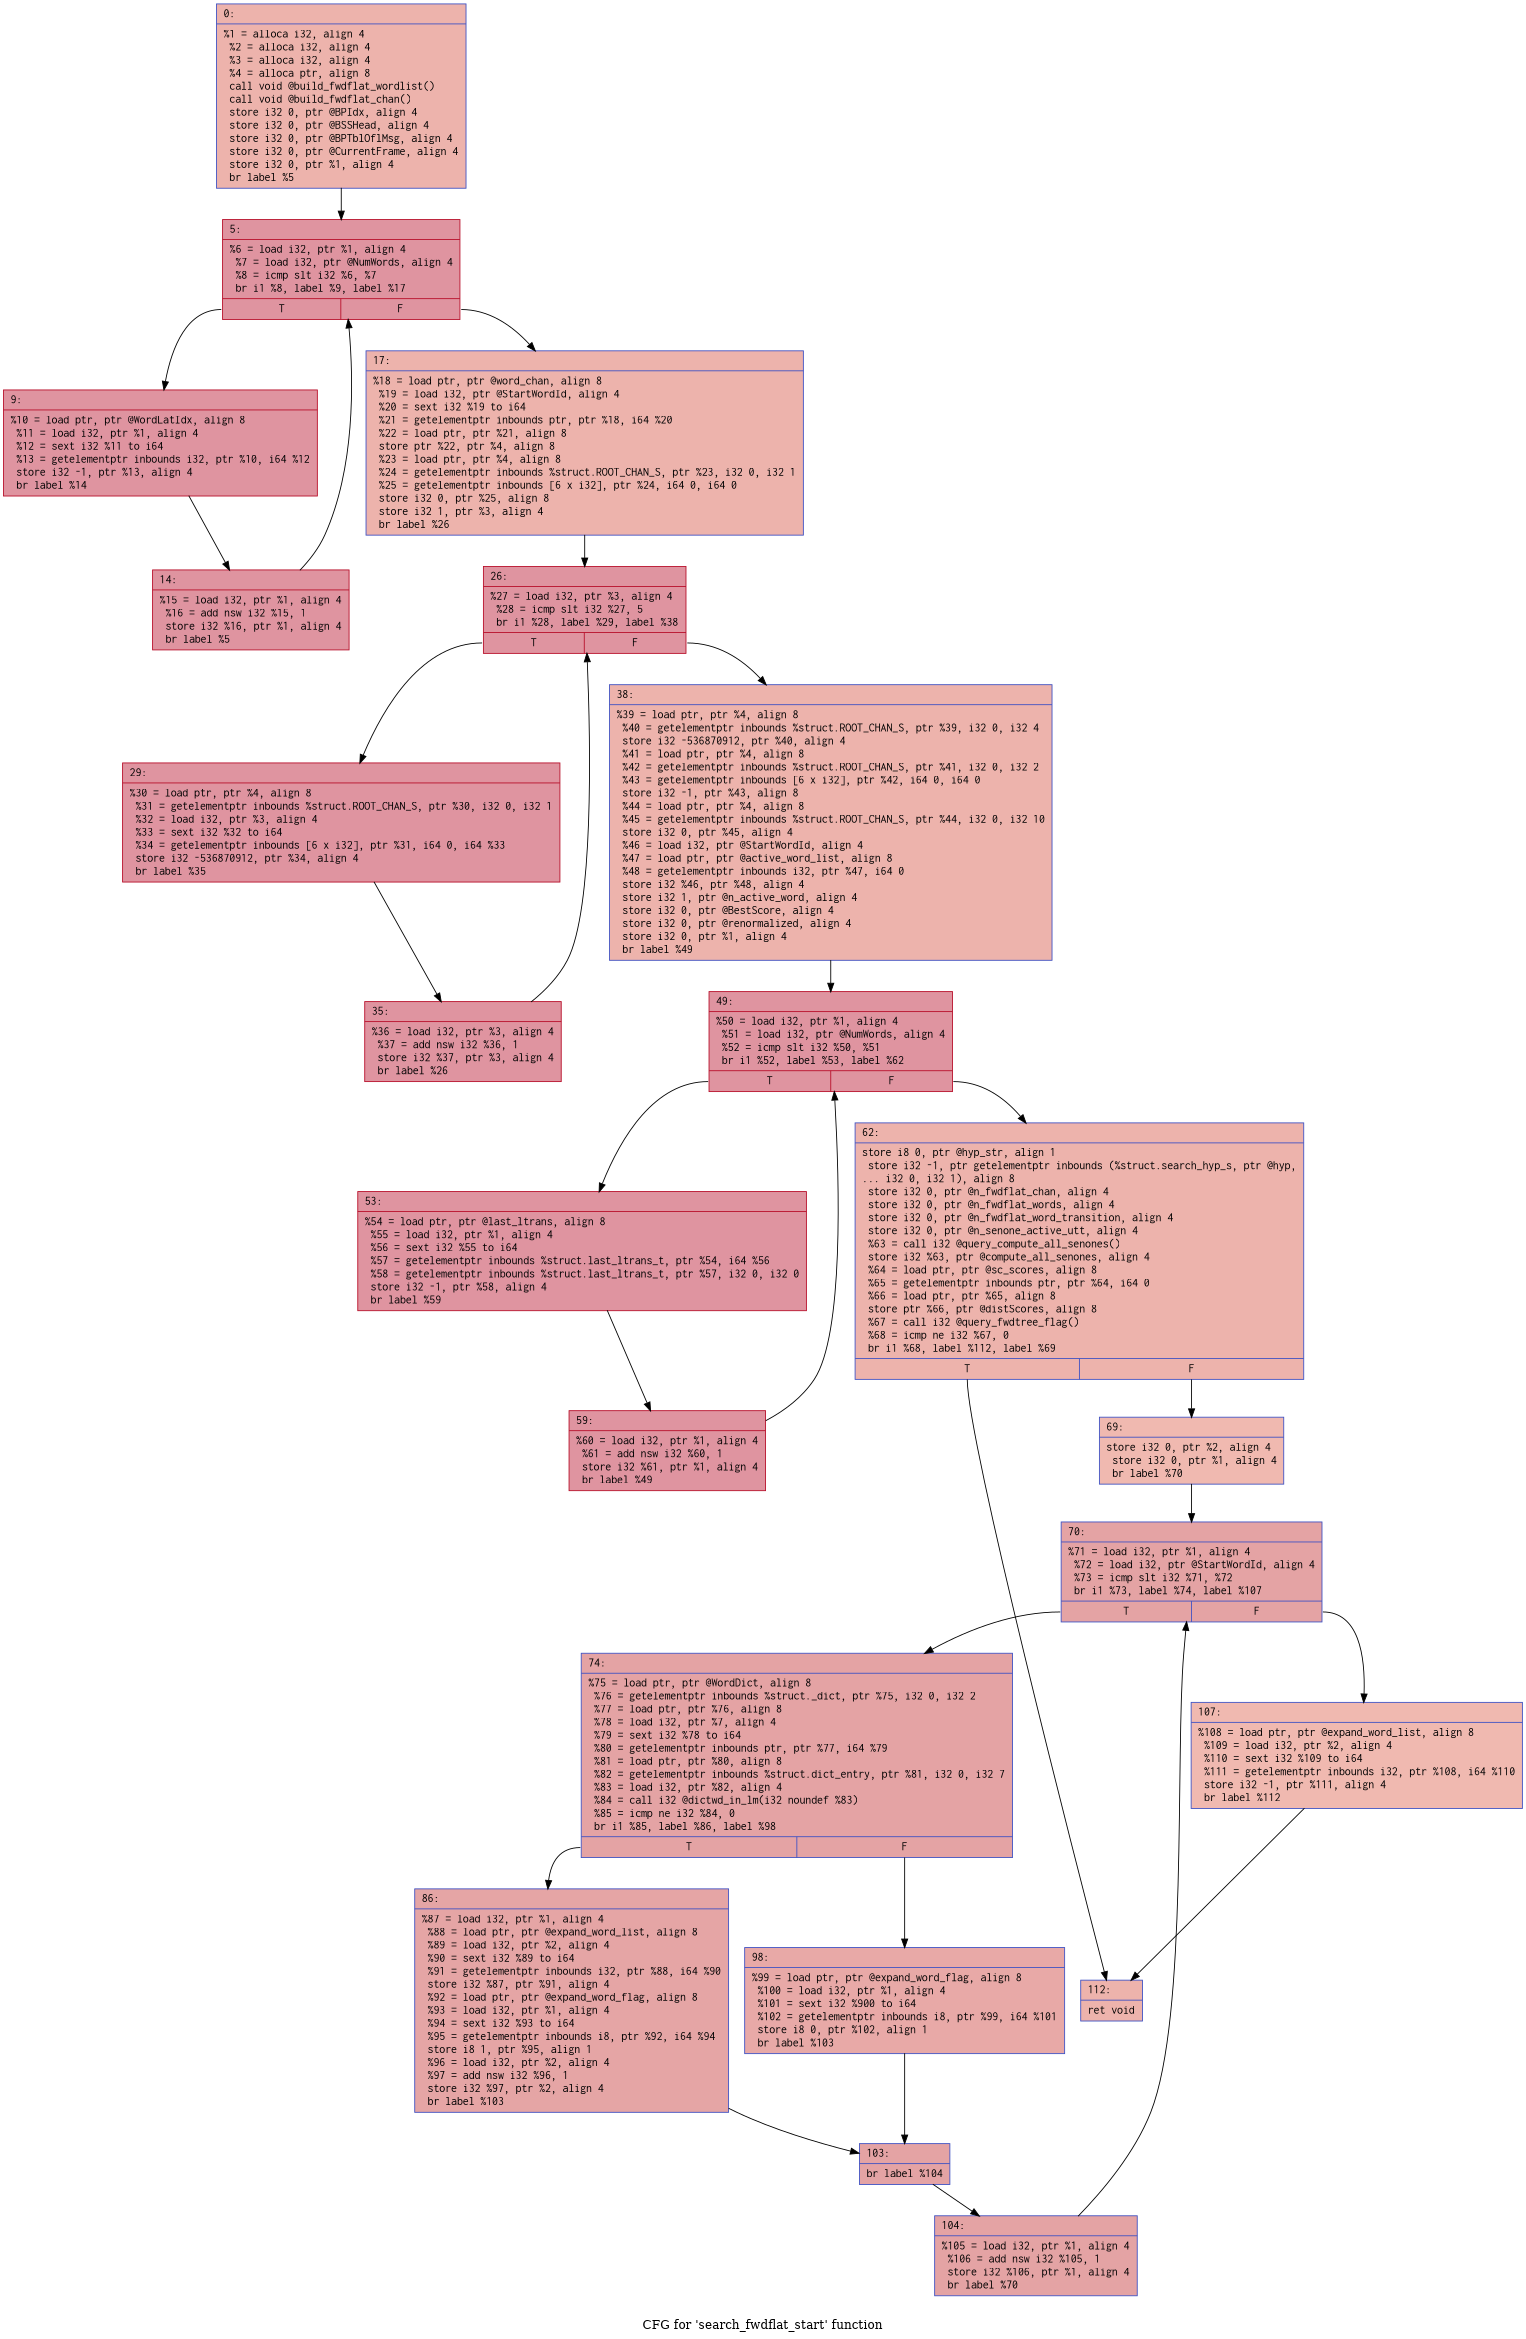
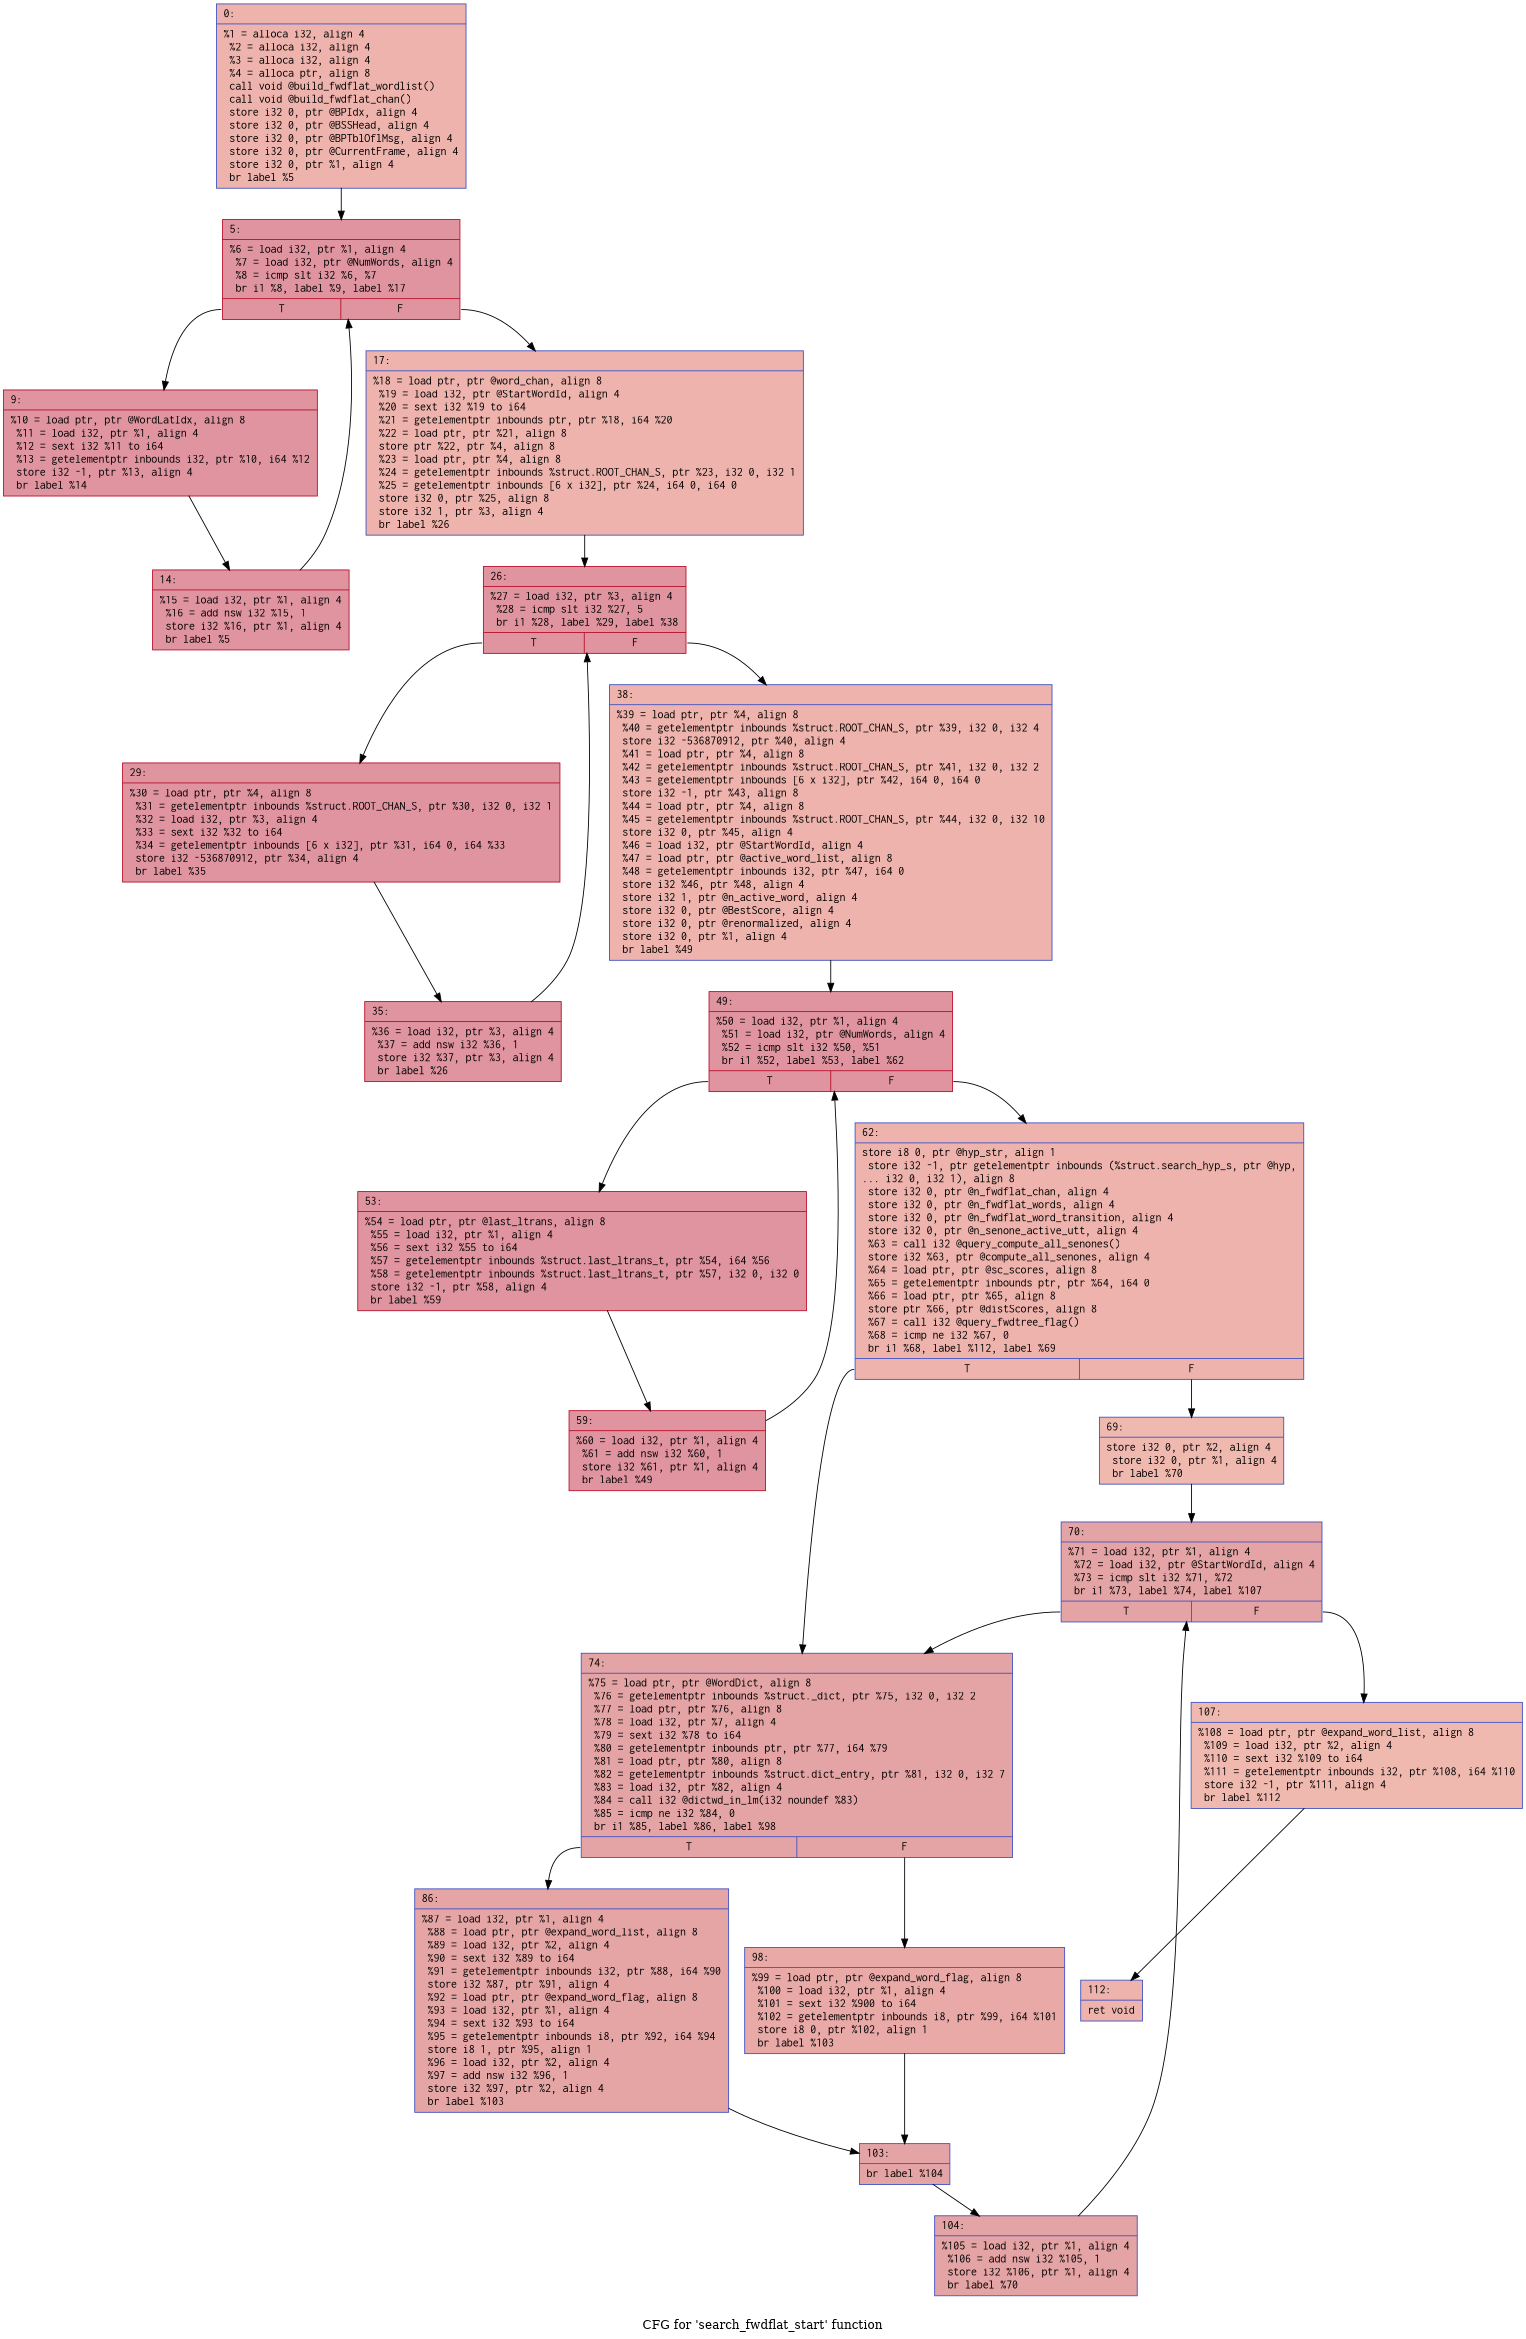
edge "62:" -> "112:": now "62:" -> "74:"
